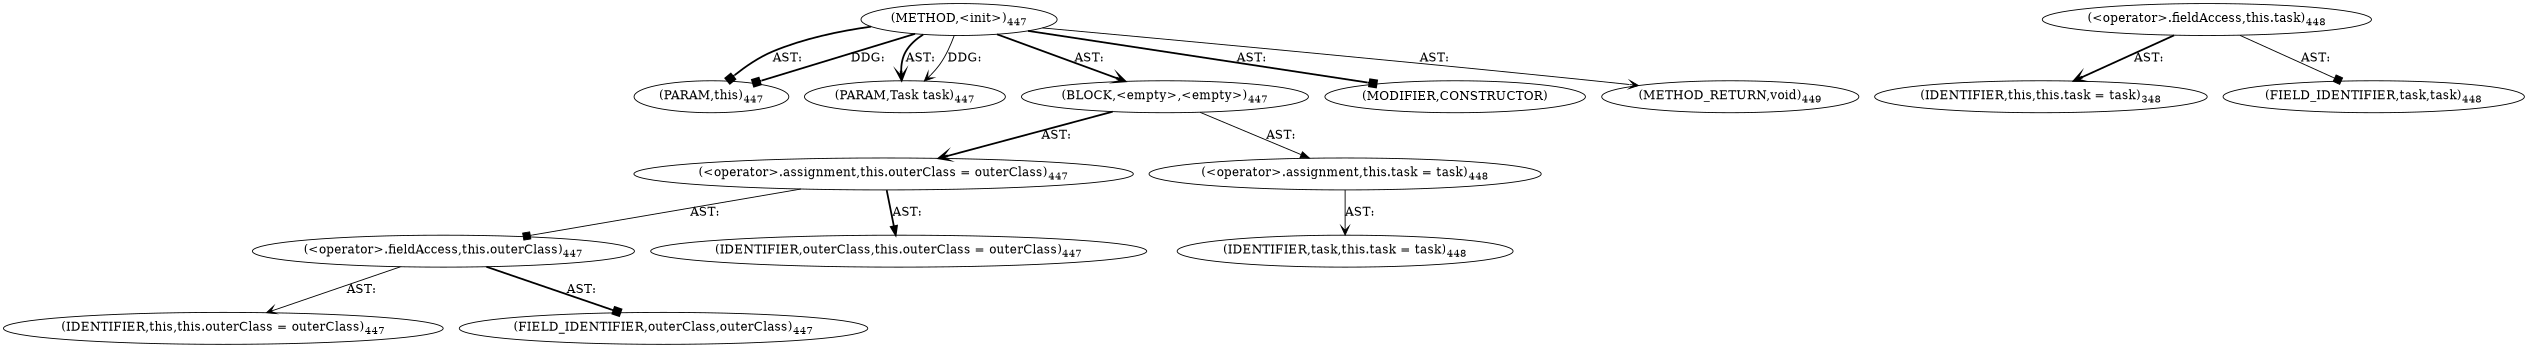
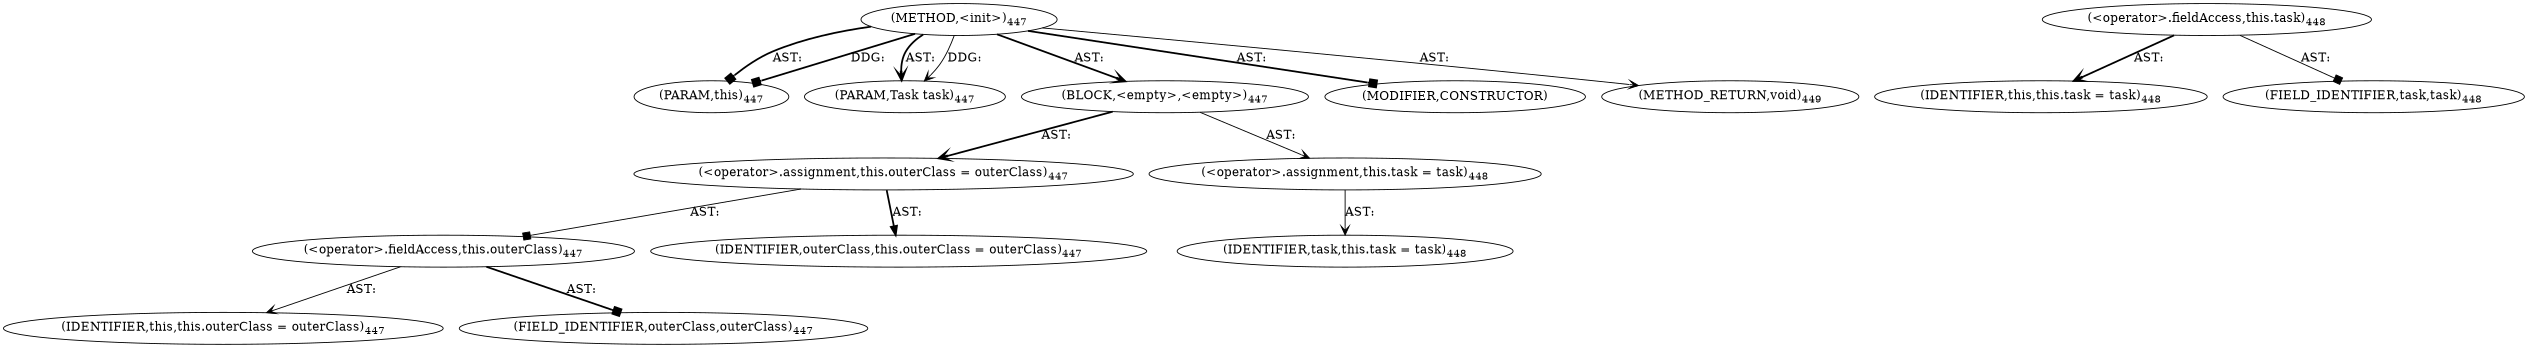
node "(IDENTIFIER,this,this.task = task)": text "348" -> "448"
edge "(BLOCK,<empty>,<empty>)" -> "(<operator>.assignment,this.task = task)": arrowhead normal -> vee
